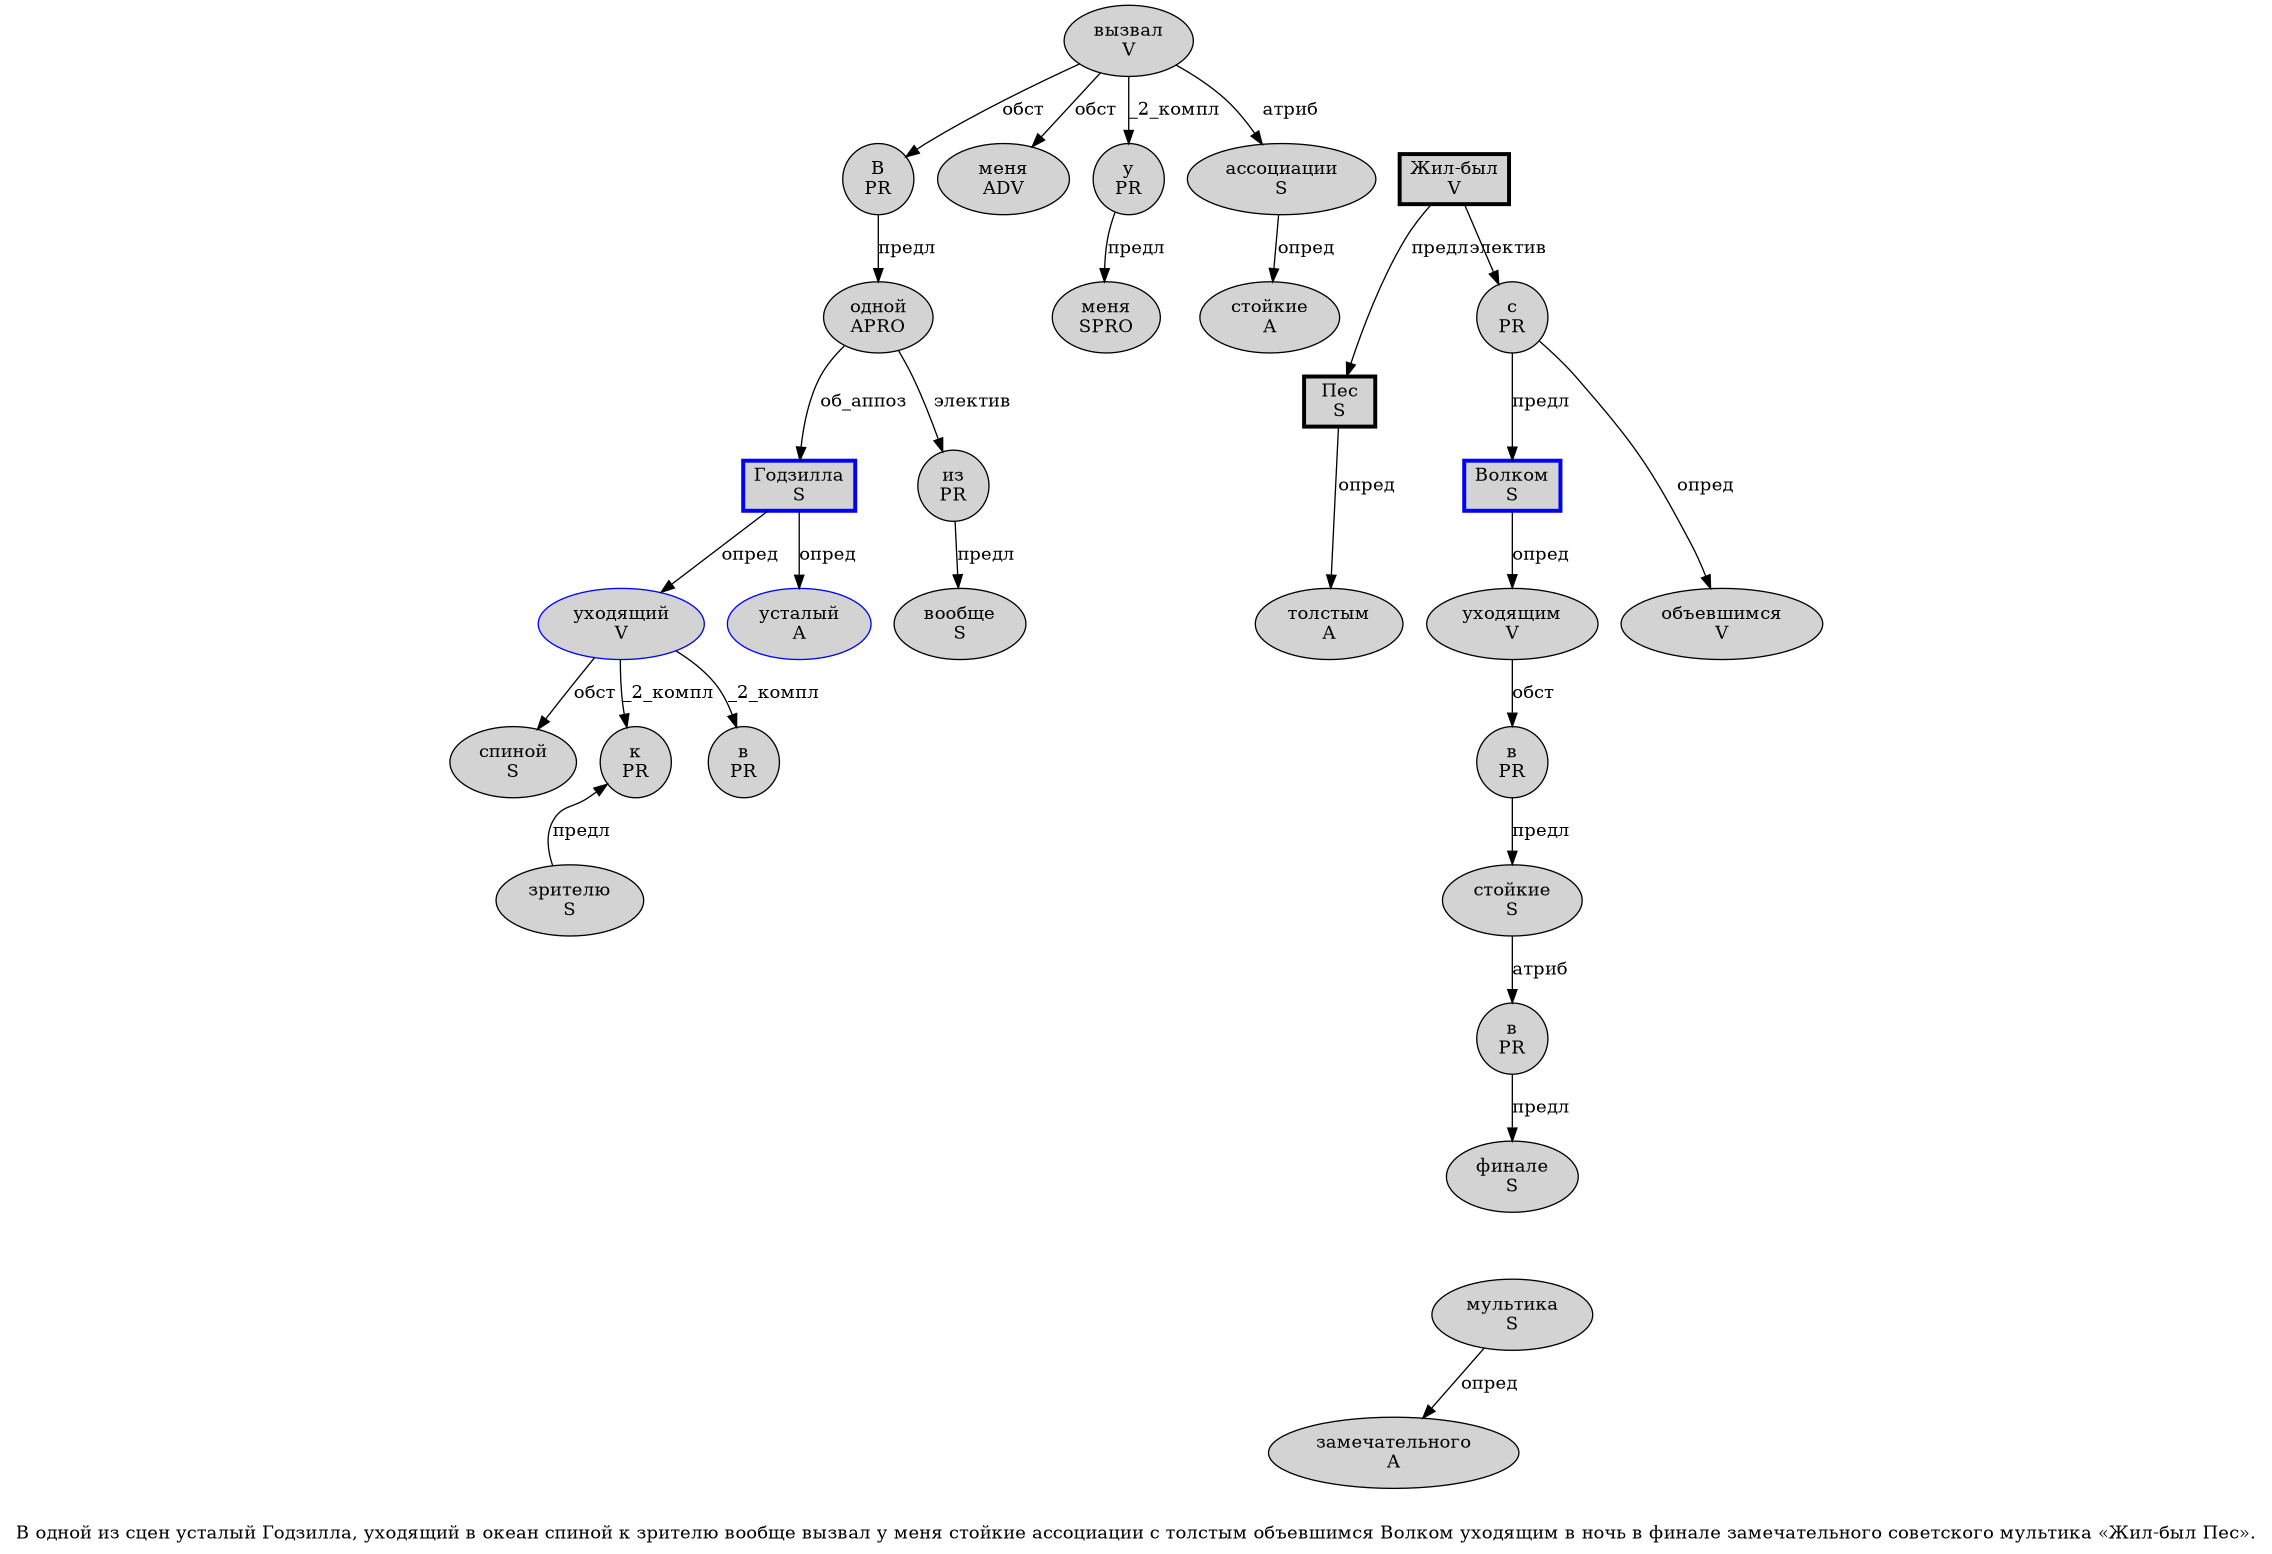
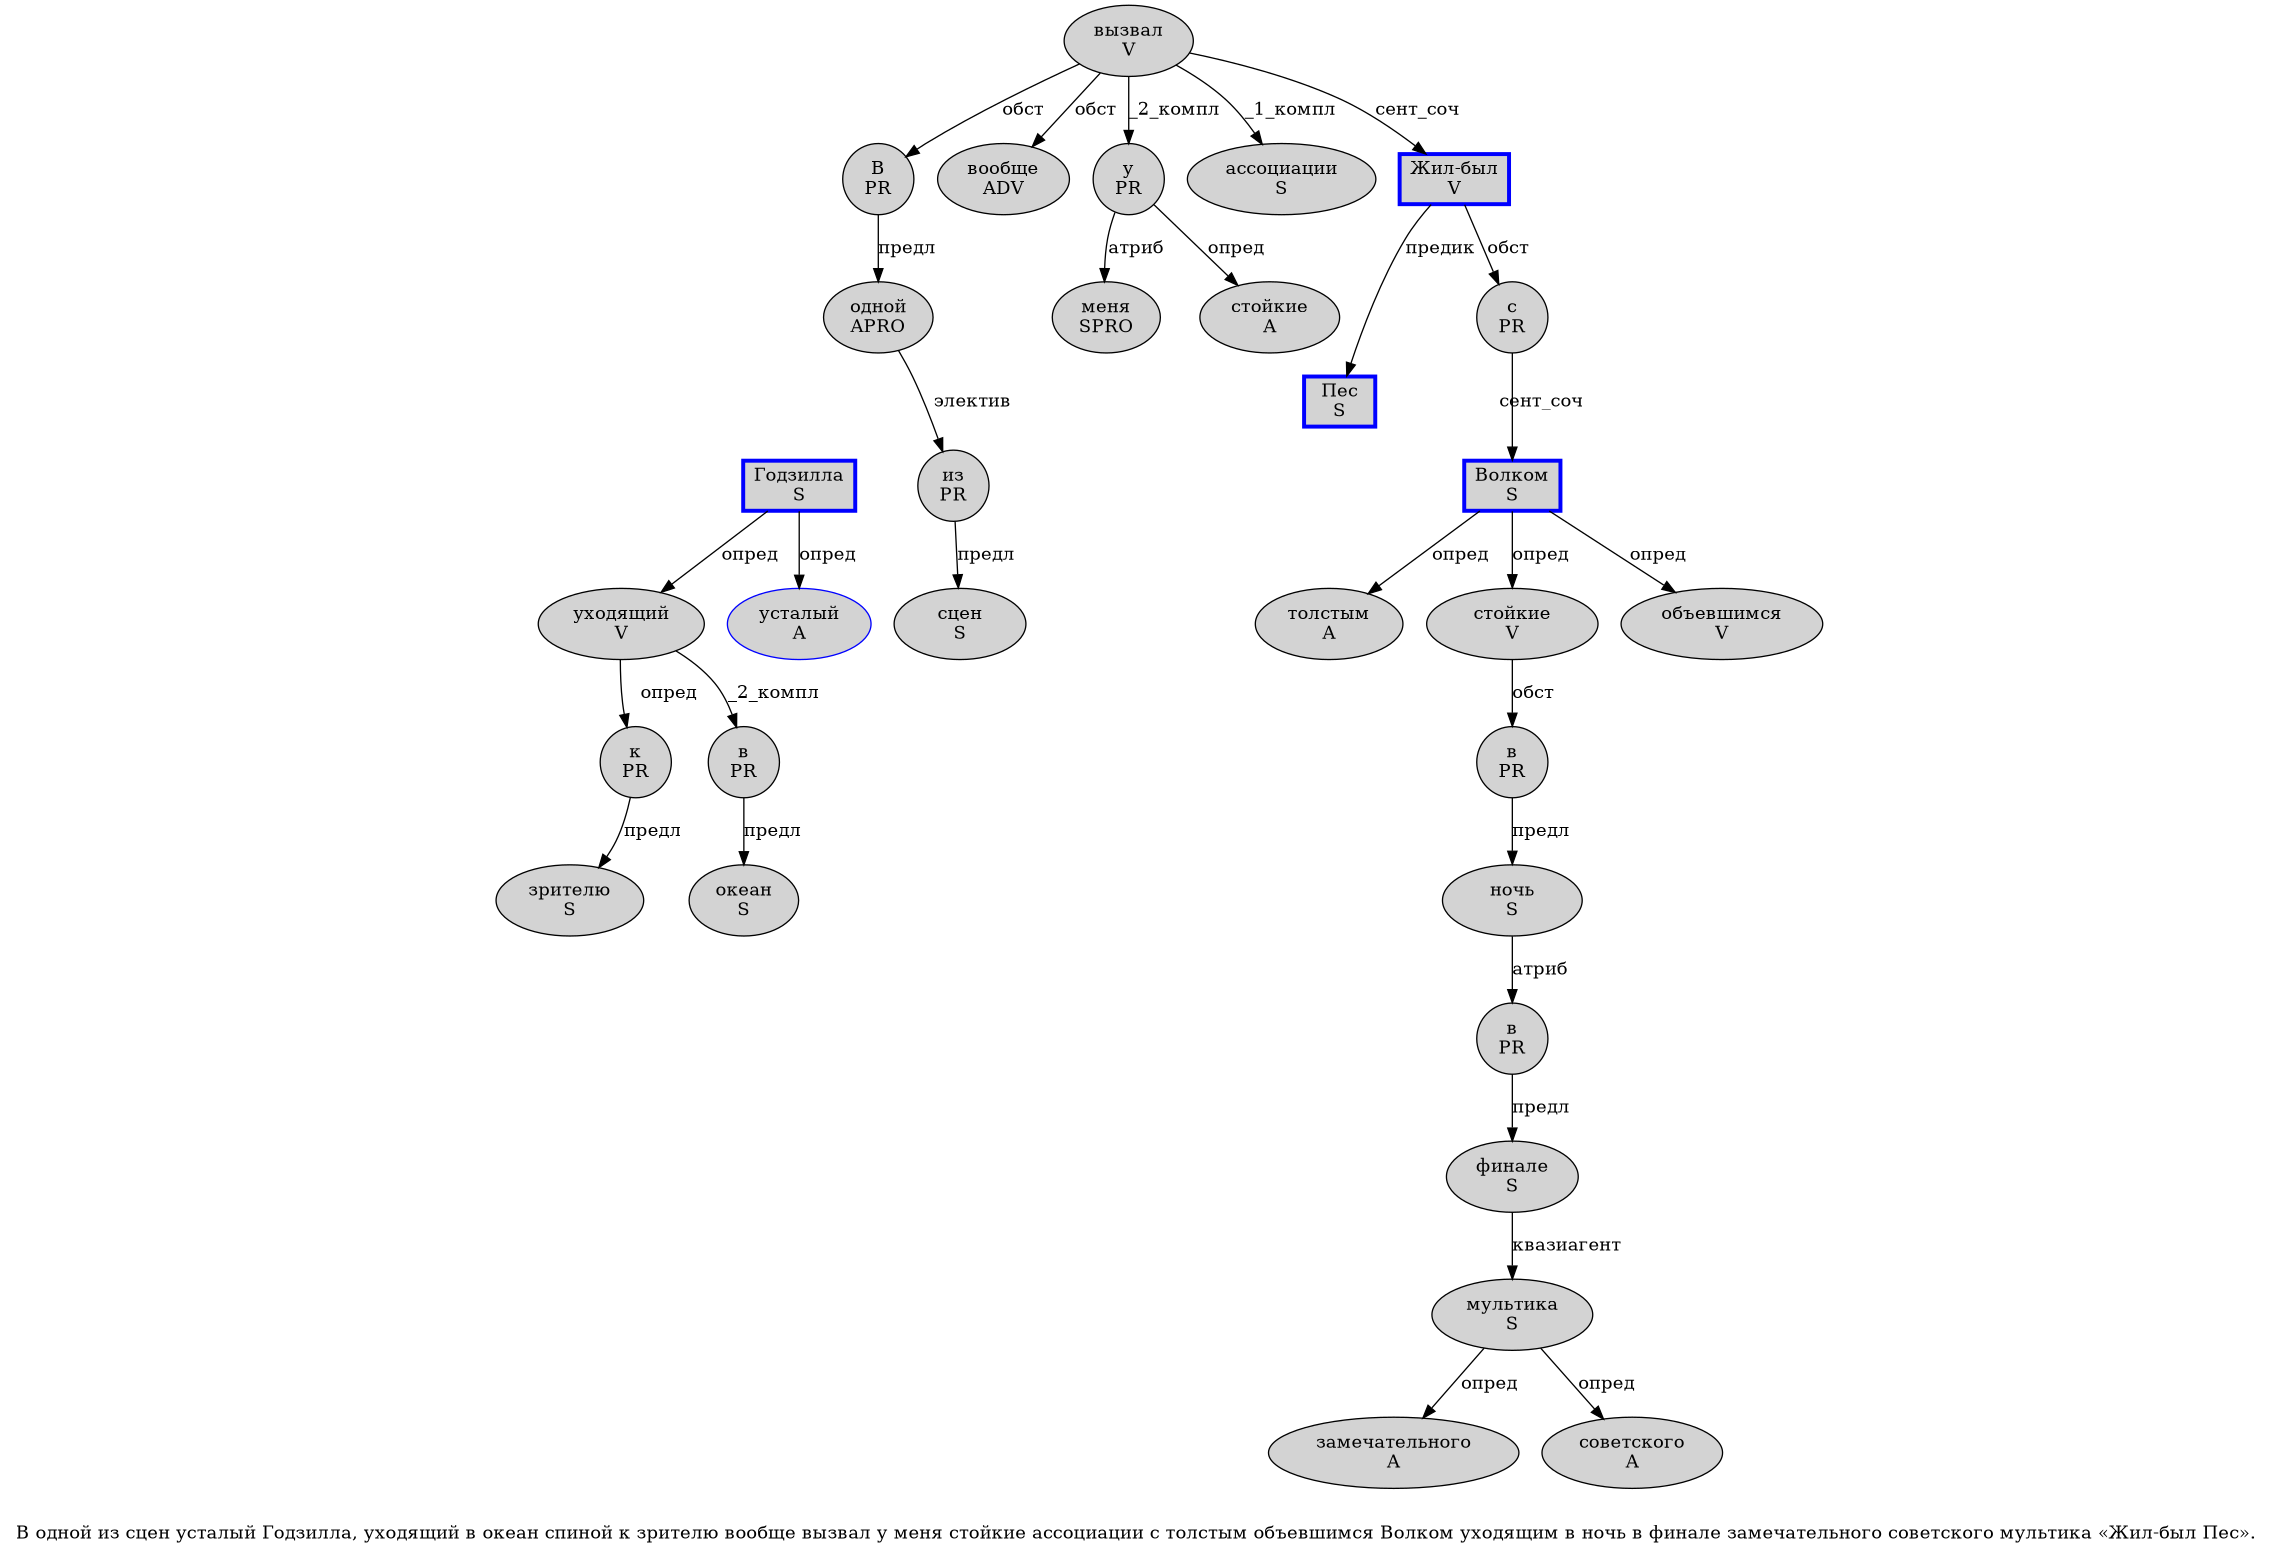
edge "вызвал V" -> "Жил-был V": added, label "сент_соч"
edge "вызвал V" -> "ассоциации S": label "атриб" -> "_1_компл"
node "меня ADV": label "меня ADV" -> "вообще ADV"
node "Жил-был V": color black -> blue
edge "ассоциации S" -> "стойкие A": now "у PR" -> "стойкие A"
edge "у PR" -> "меня SPRO": label "предл" -> "атриб"
edge "Жил-был V" -> "Пес S": label "предл" -> "предик"
edge "Жил-был V" -> "с PR": label "электив" -> "обст"
edge "одной APRO" -> "Годзилла S": removed, label "об_аппоз"
node "Пес S": color black -> blue
edge "с PR" -> "Волком S": label "предл" -> "сент_соч"
edge "с PR" -> "объевшимся V": now "Волком S" -> "объевшимся V"
edge "Пес S" -> "толстым A": now "Волком S" -> "толстым A"
node "уходящий V": color blue -> black
node "вообще S": label "вообще S" -> "сцен S"
node "уходящим V": label "уходящим V" -> "стойкие V"
edge "уходящий V" -> "к PR": label "_2_компл" -> "опред"
node "спиной S": removed
edge "зрителю S" -> "к PR": reversed
node "океан S": added
node "стойкие S": label "стойкие S" -> "ночь S"
edge "финале S" -> "мультика S": added, label "квазиагент"
node "советского A": added
